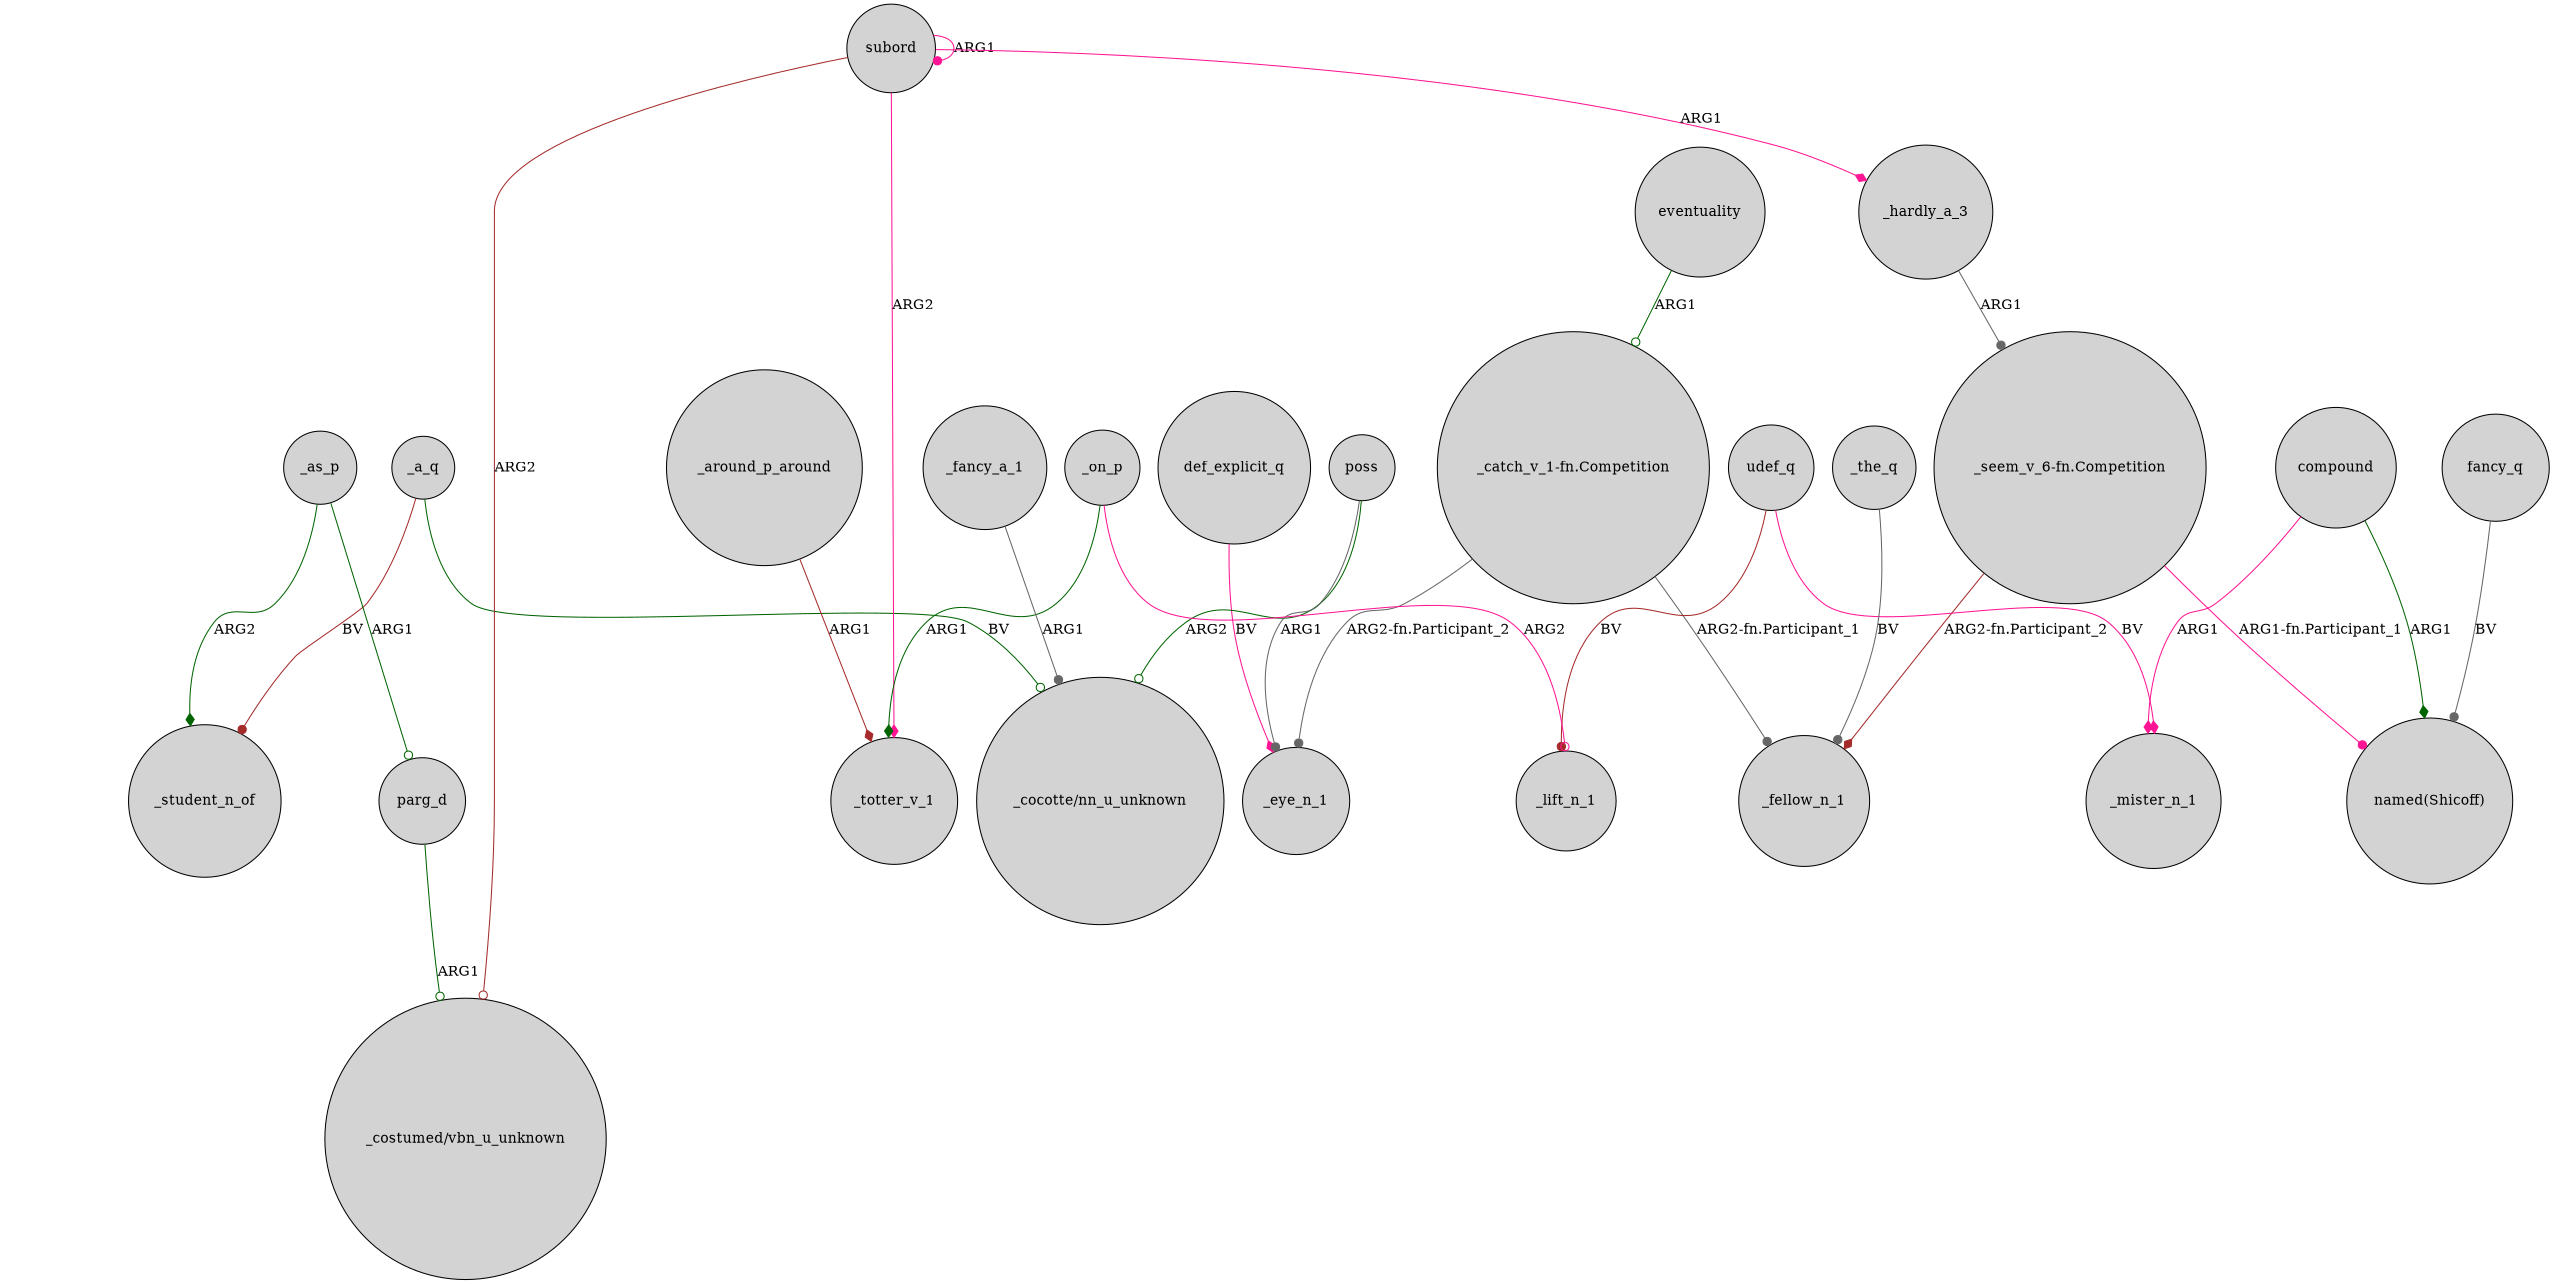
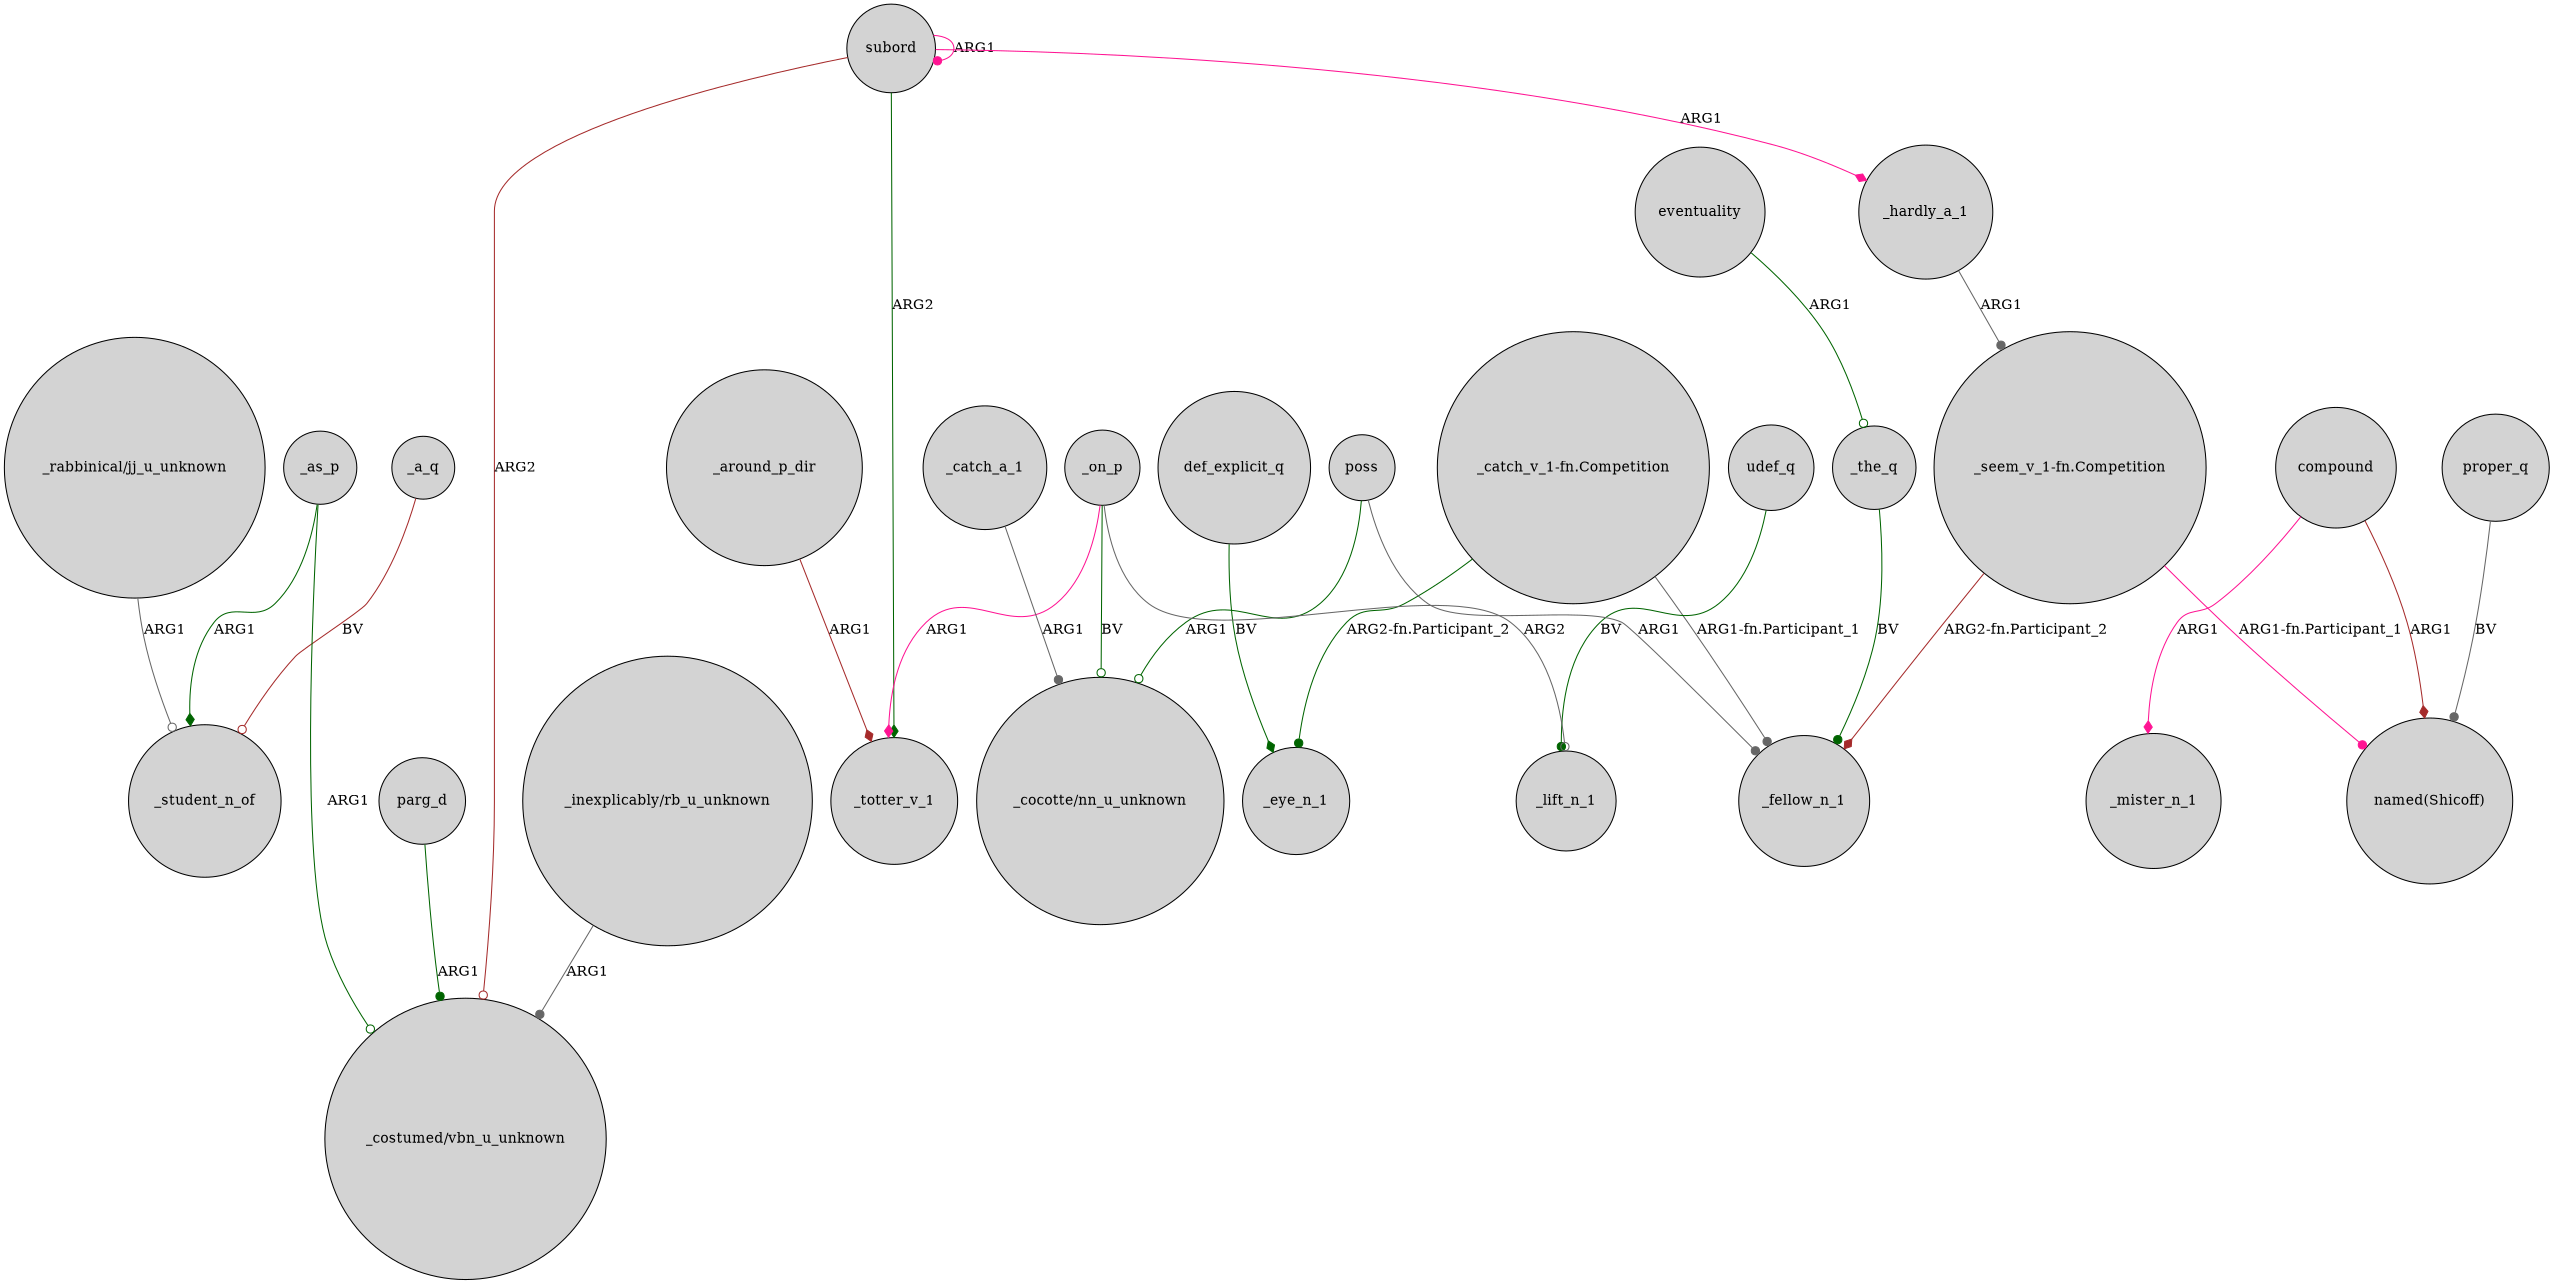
node "_hardly_a_3": label "_hardly_a_3" -> "_hardly_a_1"
edge "eventuality" -> "_catch_v_1-fn.Competition": now "eventuality" -> "_the_q"
edge "subord" -> "_totter_v_1": color deeppink -> darkgreen
node "_rabbinical/jj_u_unknown": added
node "_around_p_around": label "_around_p_around" -> "_around_p_dir"
node "_fancy_a_1": label "_fancy_a_1" -> "_catch_a_1"
node "_seem_v_6-fn.Competition": label "_seem_v_6-fn.Competition" -> "_seem_v_1-fn.Competition"
node "fancy_q": label "fancy_q" -> "proper_q"
edge "udef_q" -> "_lift_n_1": color brown -> darkgreen
edge "compound" -> "named(Shicoff)": color darkgreen -> brown
edge "_on_p" -> "_totter_v_1": color darkgreen -> deeppink
edge "_on_p" -> "_lift_n_1": color deeppink -> gray40
edge "udef_q" -> "_mister_n_1": removed, label "BV"
edge "_a_q" -> "_cocotte/nn_u_unknown": now "_on_p" -> "_cocotte/nn_u_unknown"
edge "_catch_v_1-fn.Competition" -> "_eye_n_1": color gray40 -> darkgreen
edge "_a_q" -> "_student_n_of": arrowhead dot -> odot
edge "poss" -> "_eye_n_1": now "poss" -> "_fellow_n_1"
edge "_the_q" -> "_fellow_n_1": color gray40 -> darkgreen
edge "_as_p" -> "parg_d": now "_as_p" -> "_costumed/vbn_u_unknown"
edge "_as_p" -> "_student_n_of": label "ARG2" -> "ARG1"
edge "poss" -> "_cocotte/nn_u_unknown": label "ARG2" -> "ARG1"
edge "_catch_v_1-fn.Competition" -> "_fellow_n_1": label "ARG2-fn.Participant_1" -> "ARG1-fn.Participant_1"
edge "def_explicit_q" -> "_eye_n_1": color deeppink -> darkgreen
node "_inexplicably/rb_u_unknown": added
edge "parg_d" -> "_costumed/vbn_u_unknown": arrowhead odot -> dot
